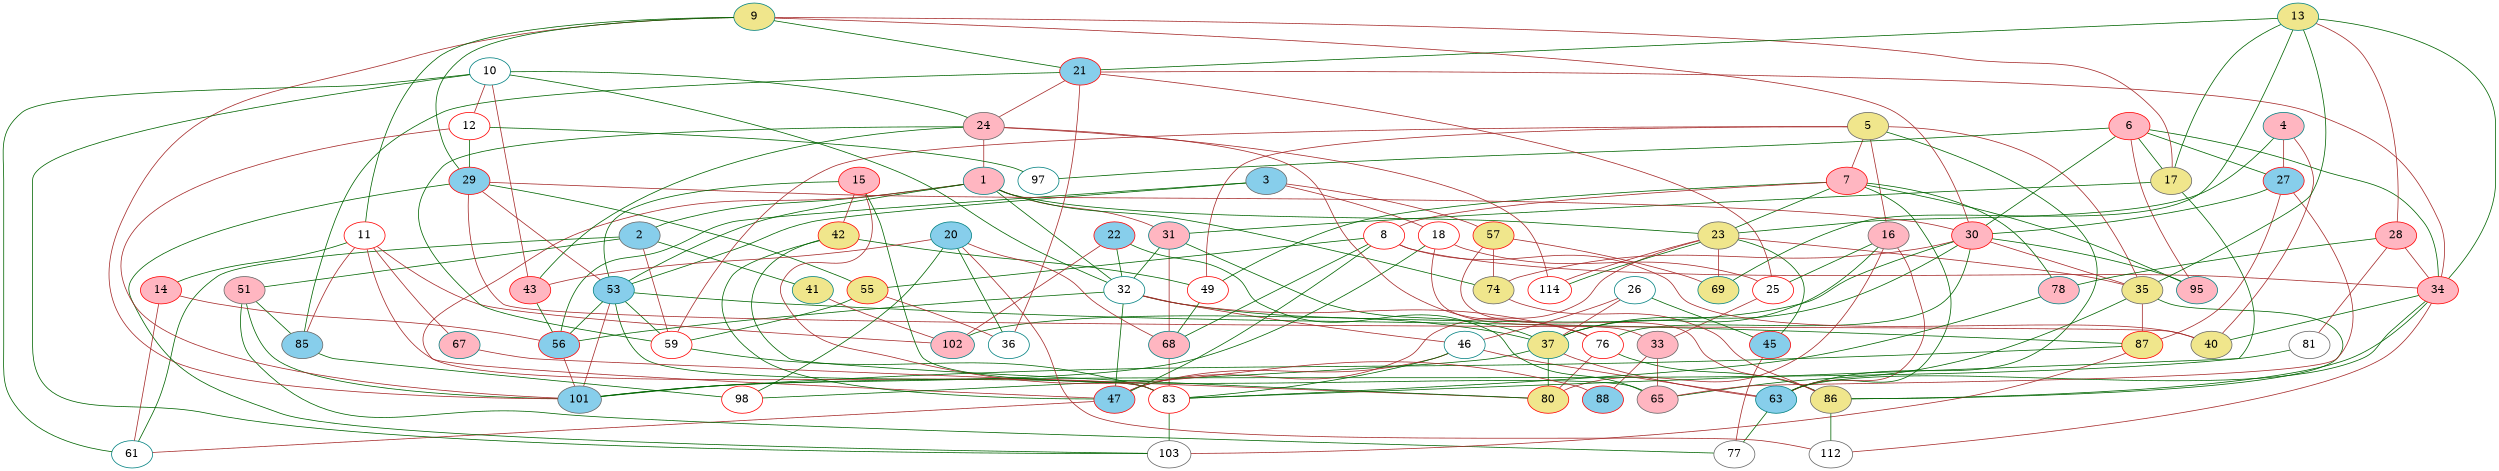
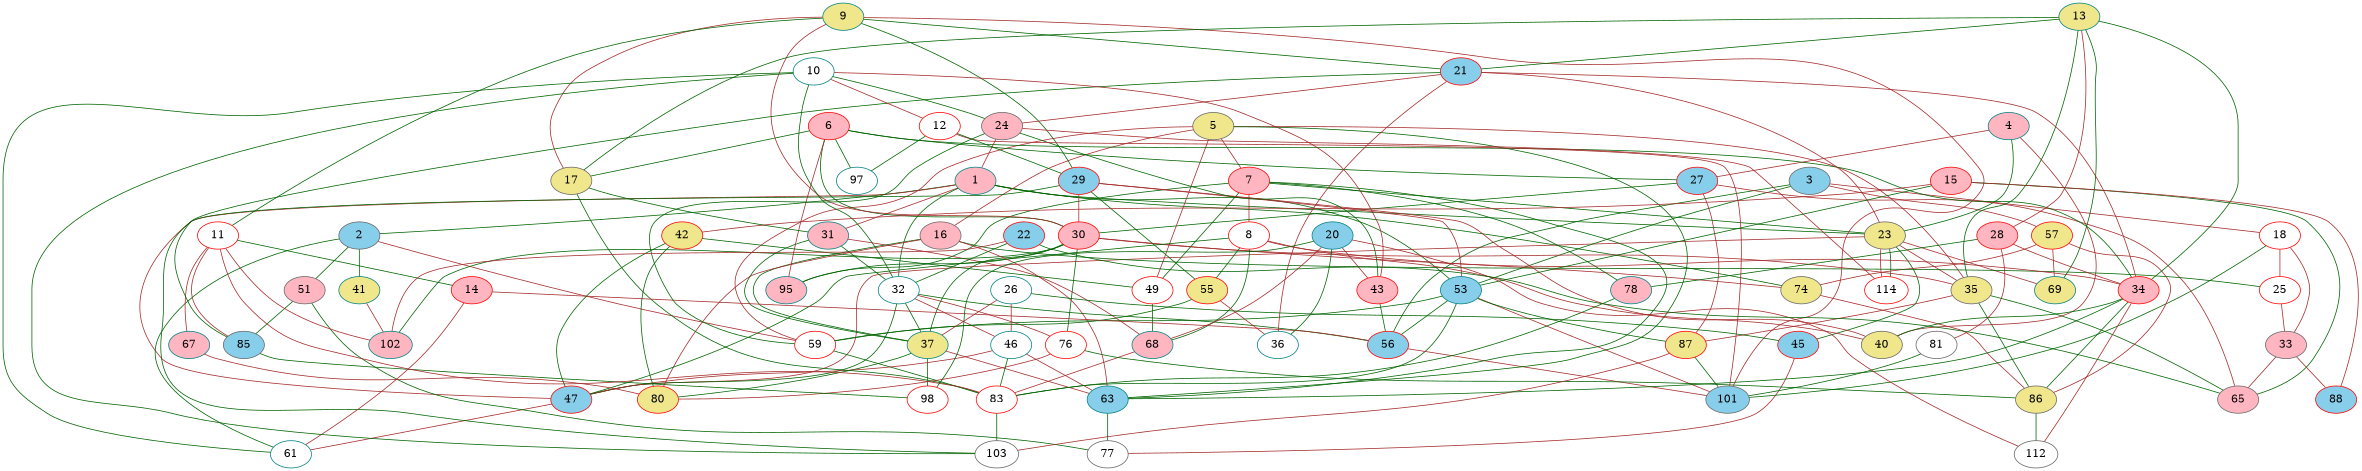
edge "21" -- "25": now "21" -- "23"
edge "24" -- "76": removed
edge "51" -- "101": removed
